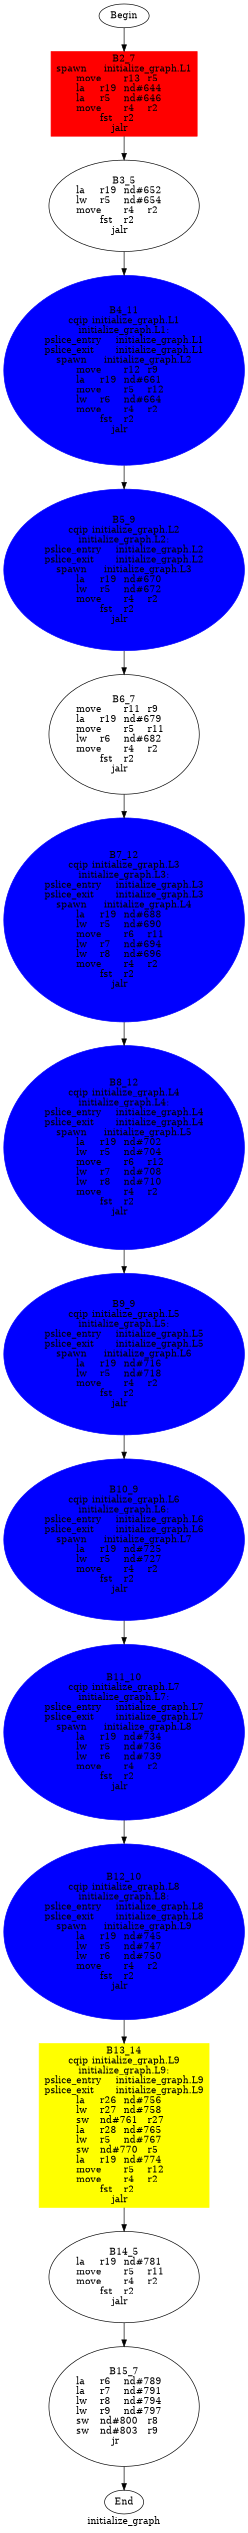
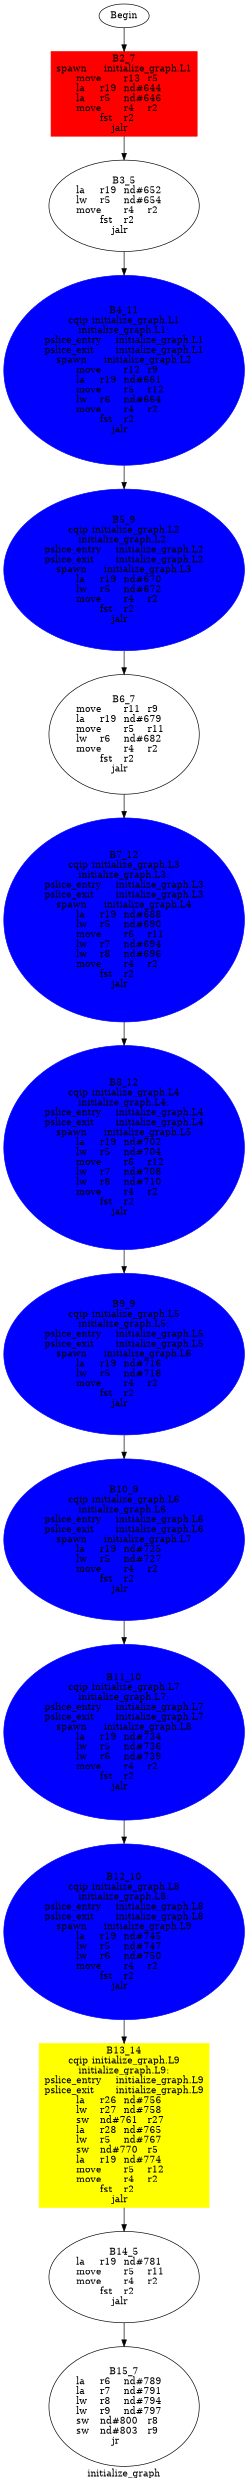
node "End": removed
